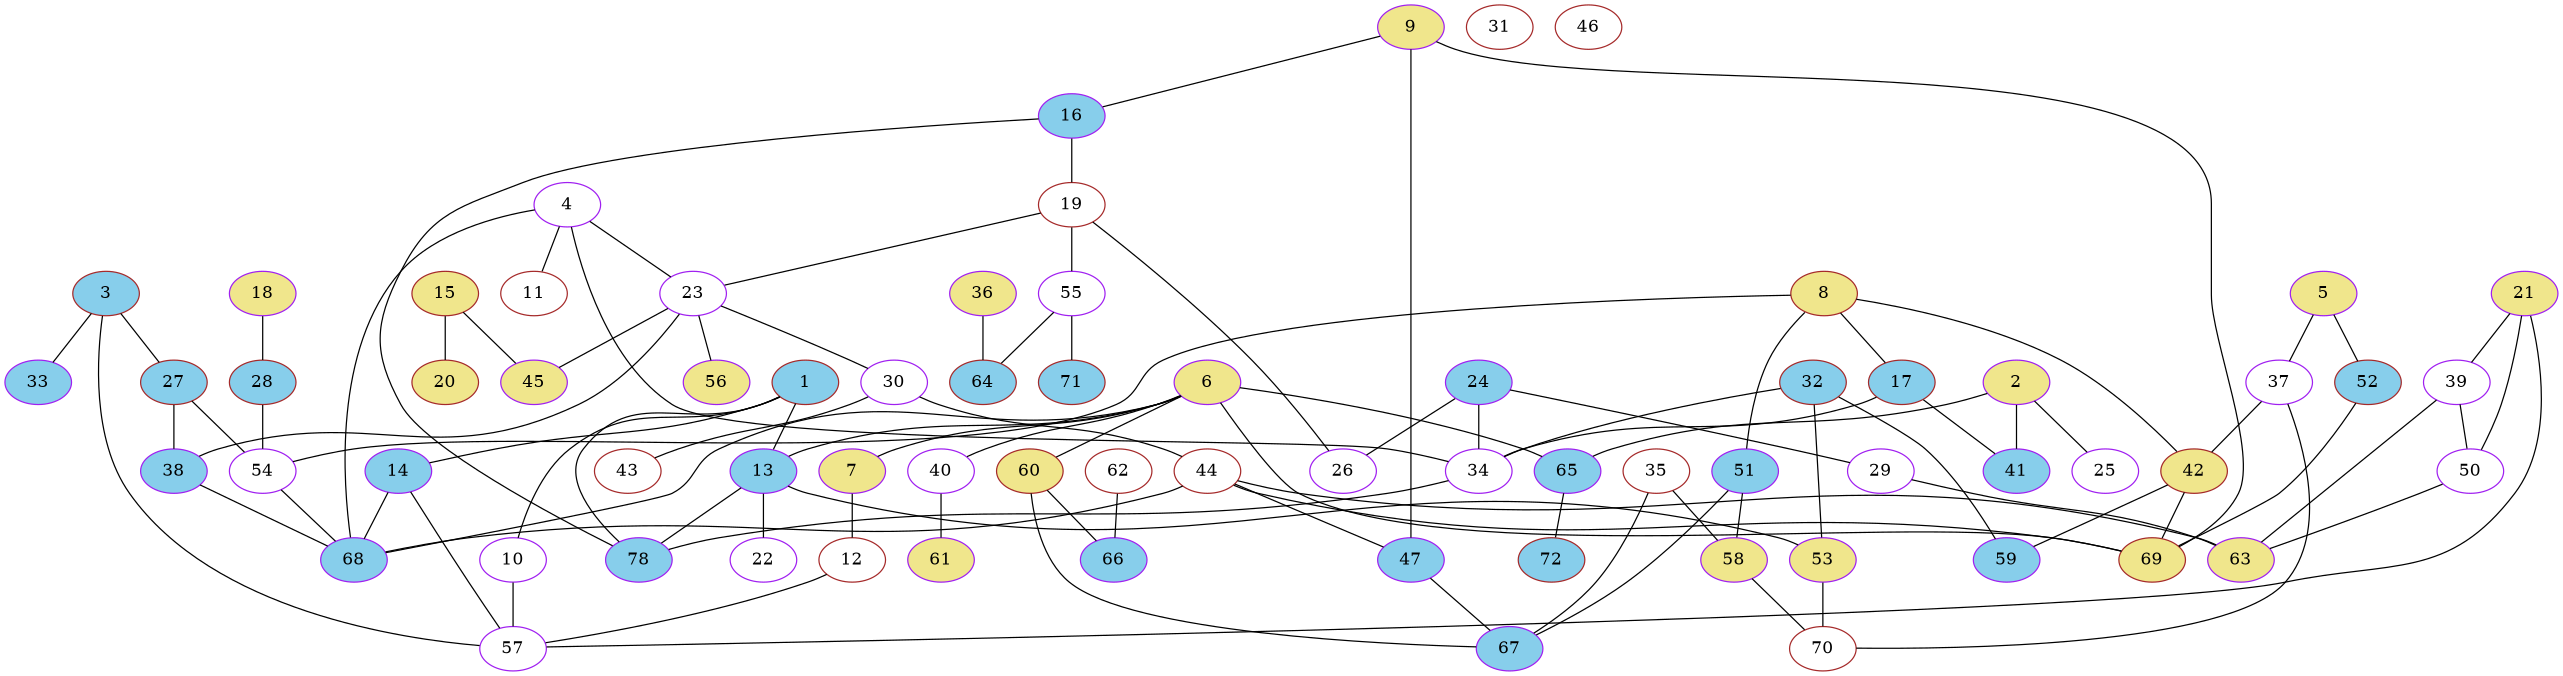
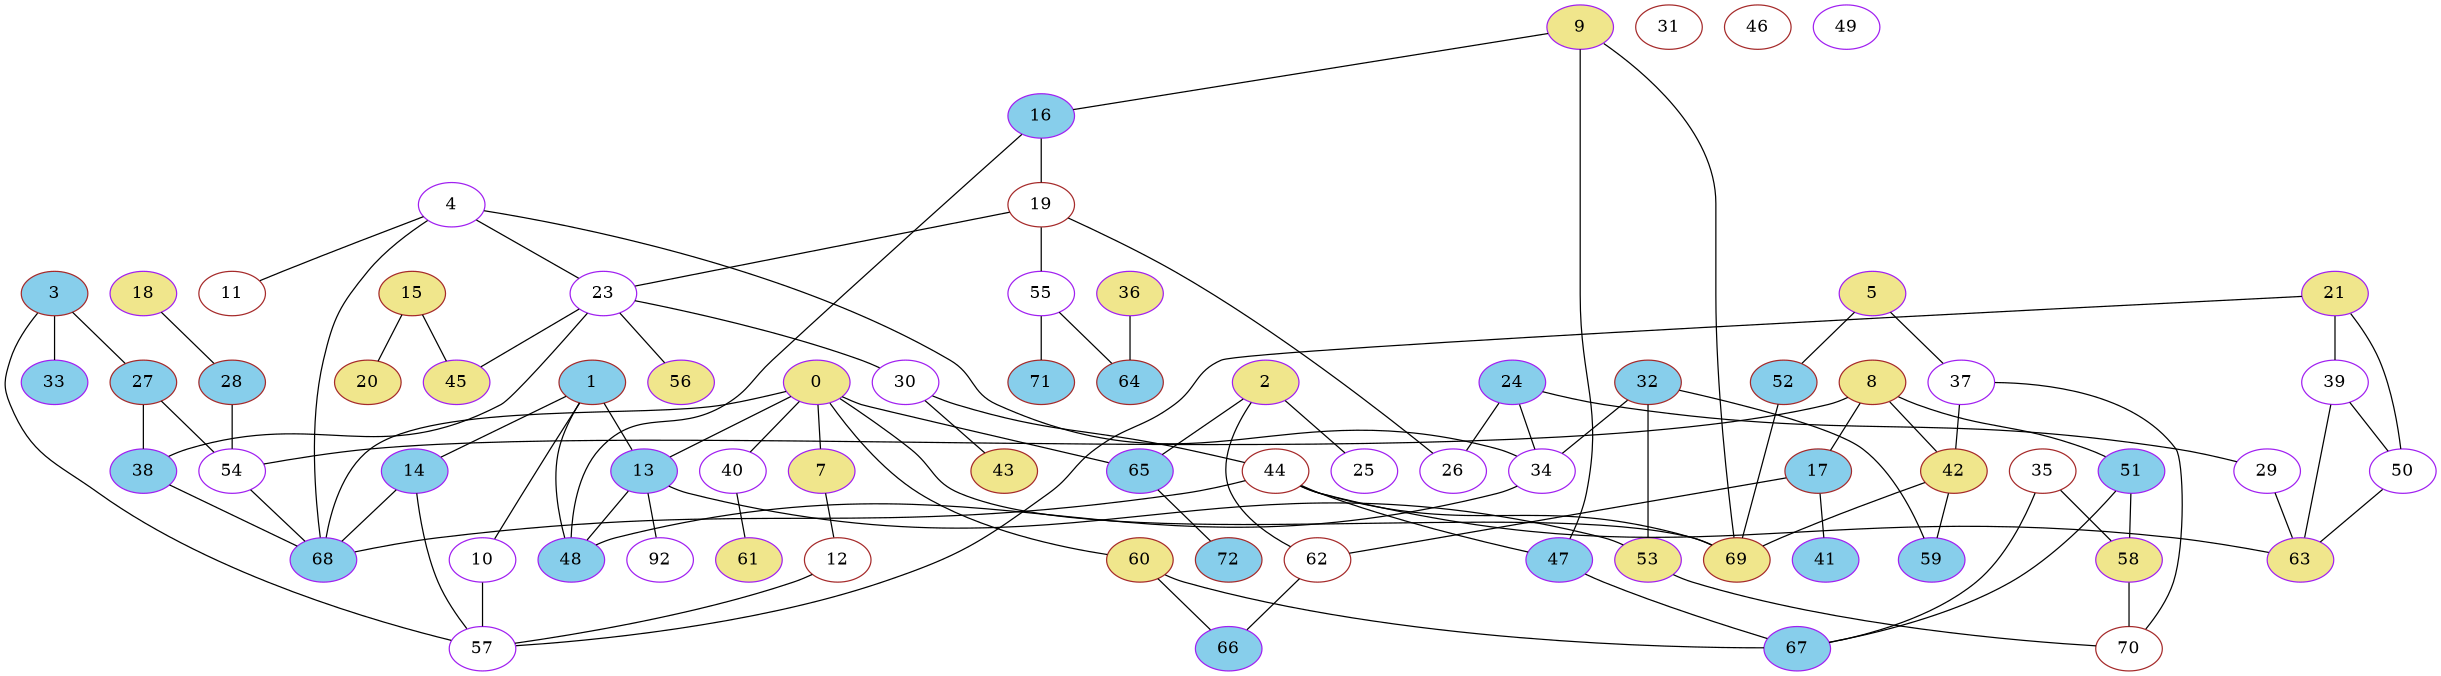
node "49": added
node "6": label "6" -> "0"
edge "2" -- "41": now "2" -- "62"
edge "17" -- "34": now "17" -- "62"
node "43": fillcolor white -> khaki
node "78": label "78" -> "48"
node "22": label "22" -> "92"
